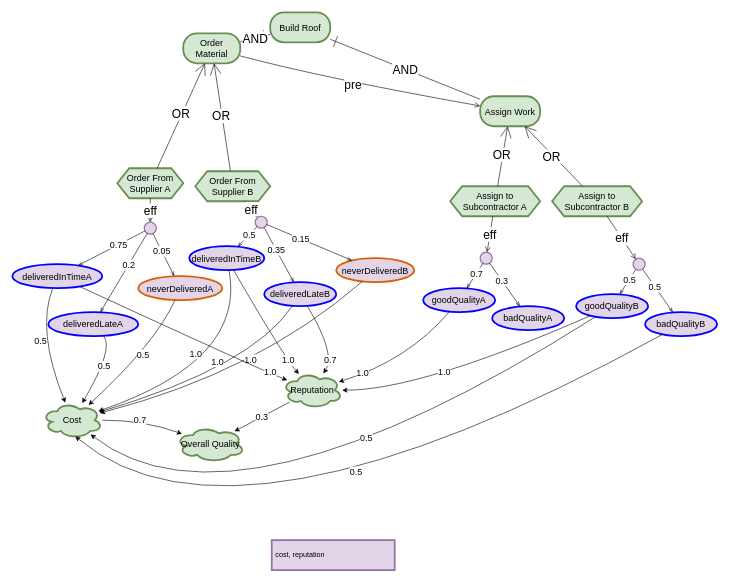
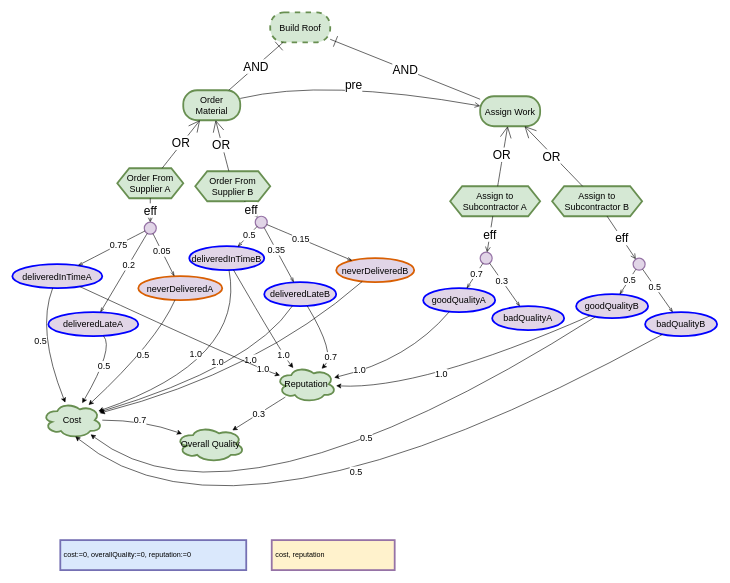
node "Build Roof": style solid -> dashed
node "Order Material": moved (212, 48) -> (212, 105)
node "Reputation": moved (312, 390) -> (306, 384)
node "cost:=0, overallQuality:=0, reputation:=0": added
node "cost, reputation": fillcolor #e1d5e7 -> #fff2cc
